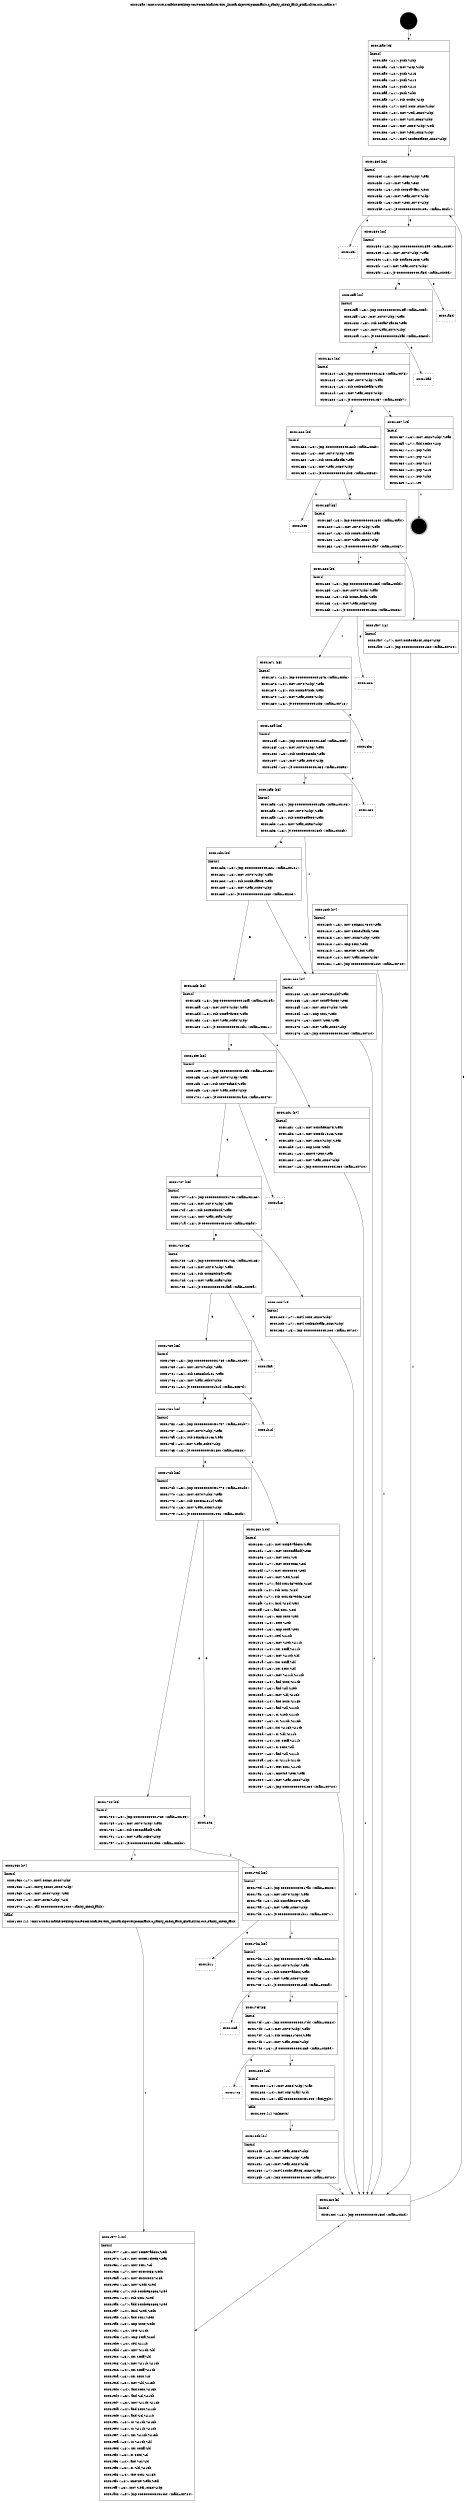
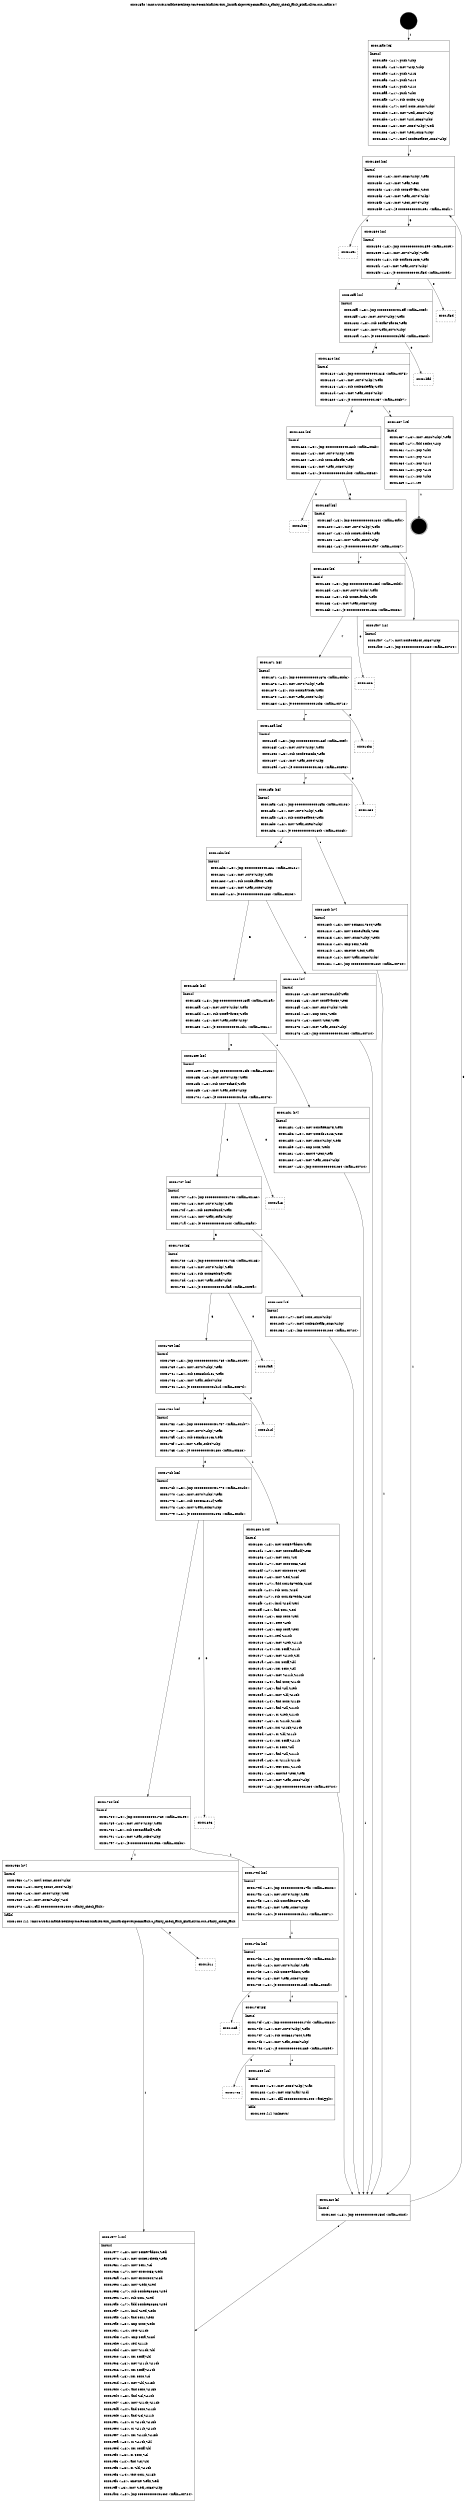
edge "0x401671 [25]" -> "0x40168a [25]": added, label "7"
edge "0x4016a3 [25]" -> "0x401860 [27]": now "0x4016a3 [25]" -> "0x40180b [27]"
edge "0x40179d [25]" -> "0x401b11": now "0x40195c [27]" -> "0x401b11"
node "0x40184b [21]": removed
